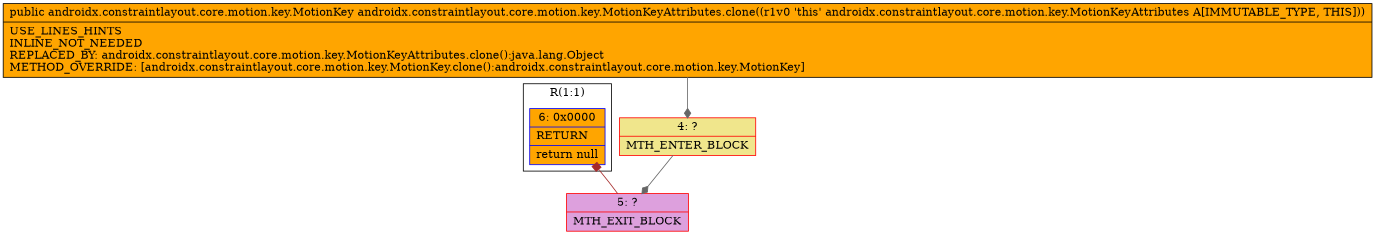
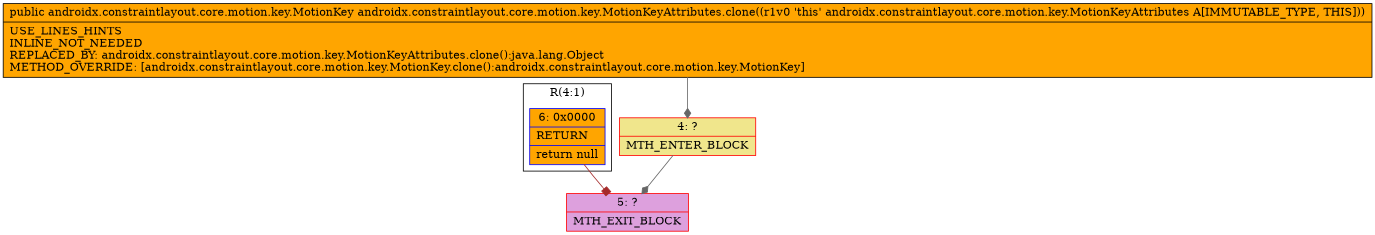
cluster "R(1:1)": label "R(1:1)" -> "R(4:1)"
edge "5: ?" -> "6: 0x0000": reversed
